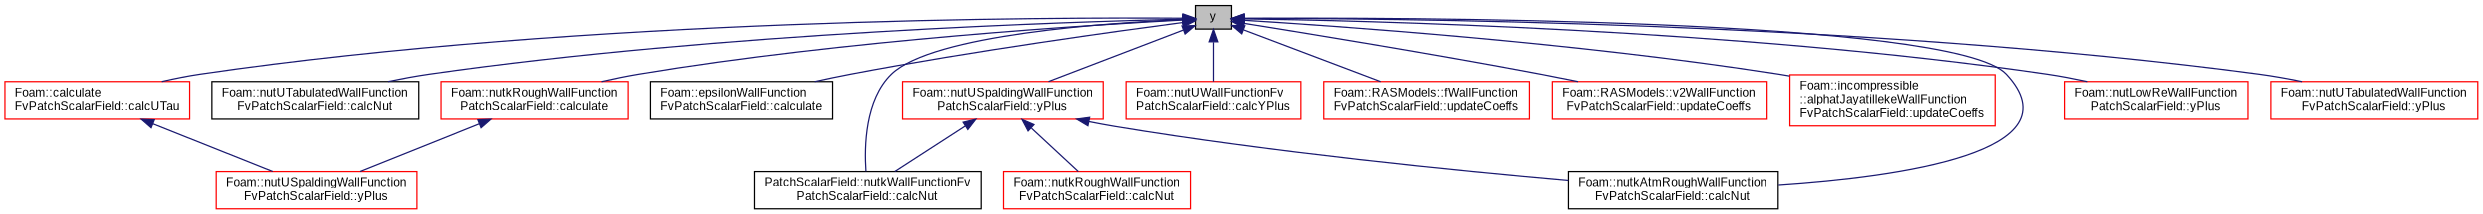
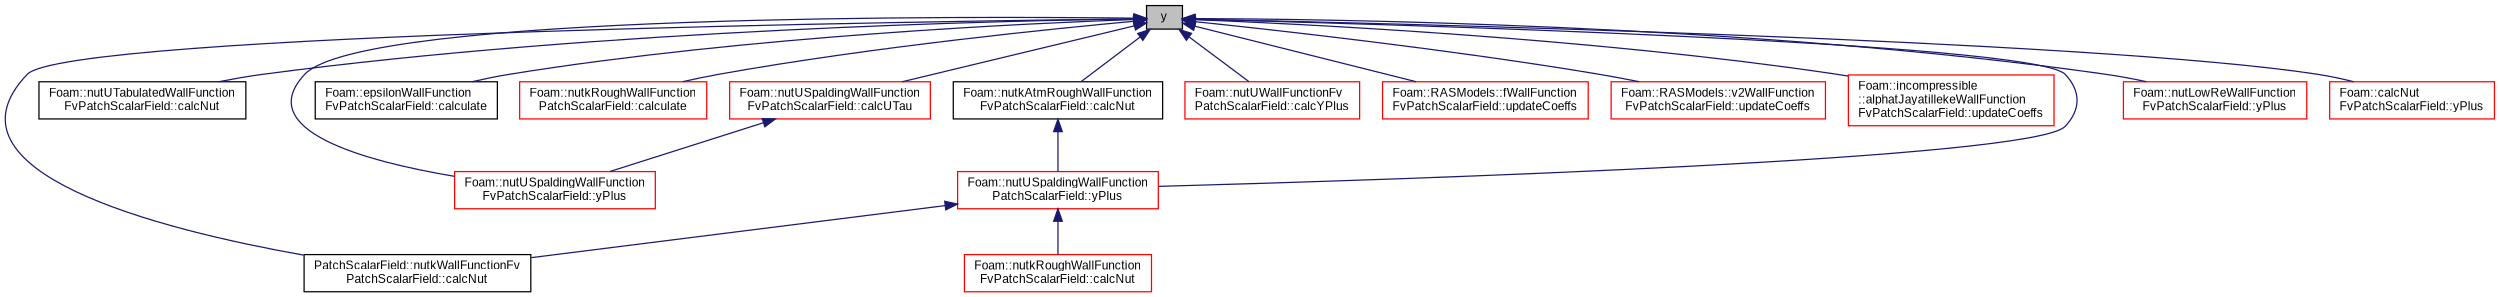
node "Foam::calculate FvPatchScalarField::calcUTau": label "Foam::calculate FvPatchScalarField::calcUTau" -> "Foam::nutUSpaldingWallFunction FvPatchScalarField::calcUTau"
node "Foam::nutLowReWallFunction PatchScalarField::yPlus": label "Foam::nutLowReWallFunction PatchScalarField::yPlus" -> "Foam::nutLowReWallFunction FvPatchScalarField::yPlus"
node "Foam::nutUTabulatedWallFunction FvPatchScalarField::yPlus": label "Foam::nutUTabulatedWallFunction FvPatchScalarField::yPlus" -> "Foam::calcNut FvPatchScalarField::yPlus"
edge "Foam::nutUSpaldingWallFunction FvPatchScalarField::yPlus" -> "Foam::nutkRoughWallFunction PatchScalarField::calculate": now "Foam::nutUSpaldingWallFunction FvPatchScalarField::yPlus" -> "y"
edge "Foam::nutkAtmRoughWallFunction FvPatchScalarField::calcNut" -> "Foam::nutUSpaldingWallFunction PatchScalarField::yPlus": reversed
